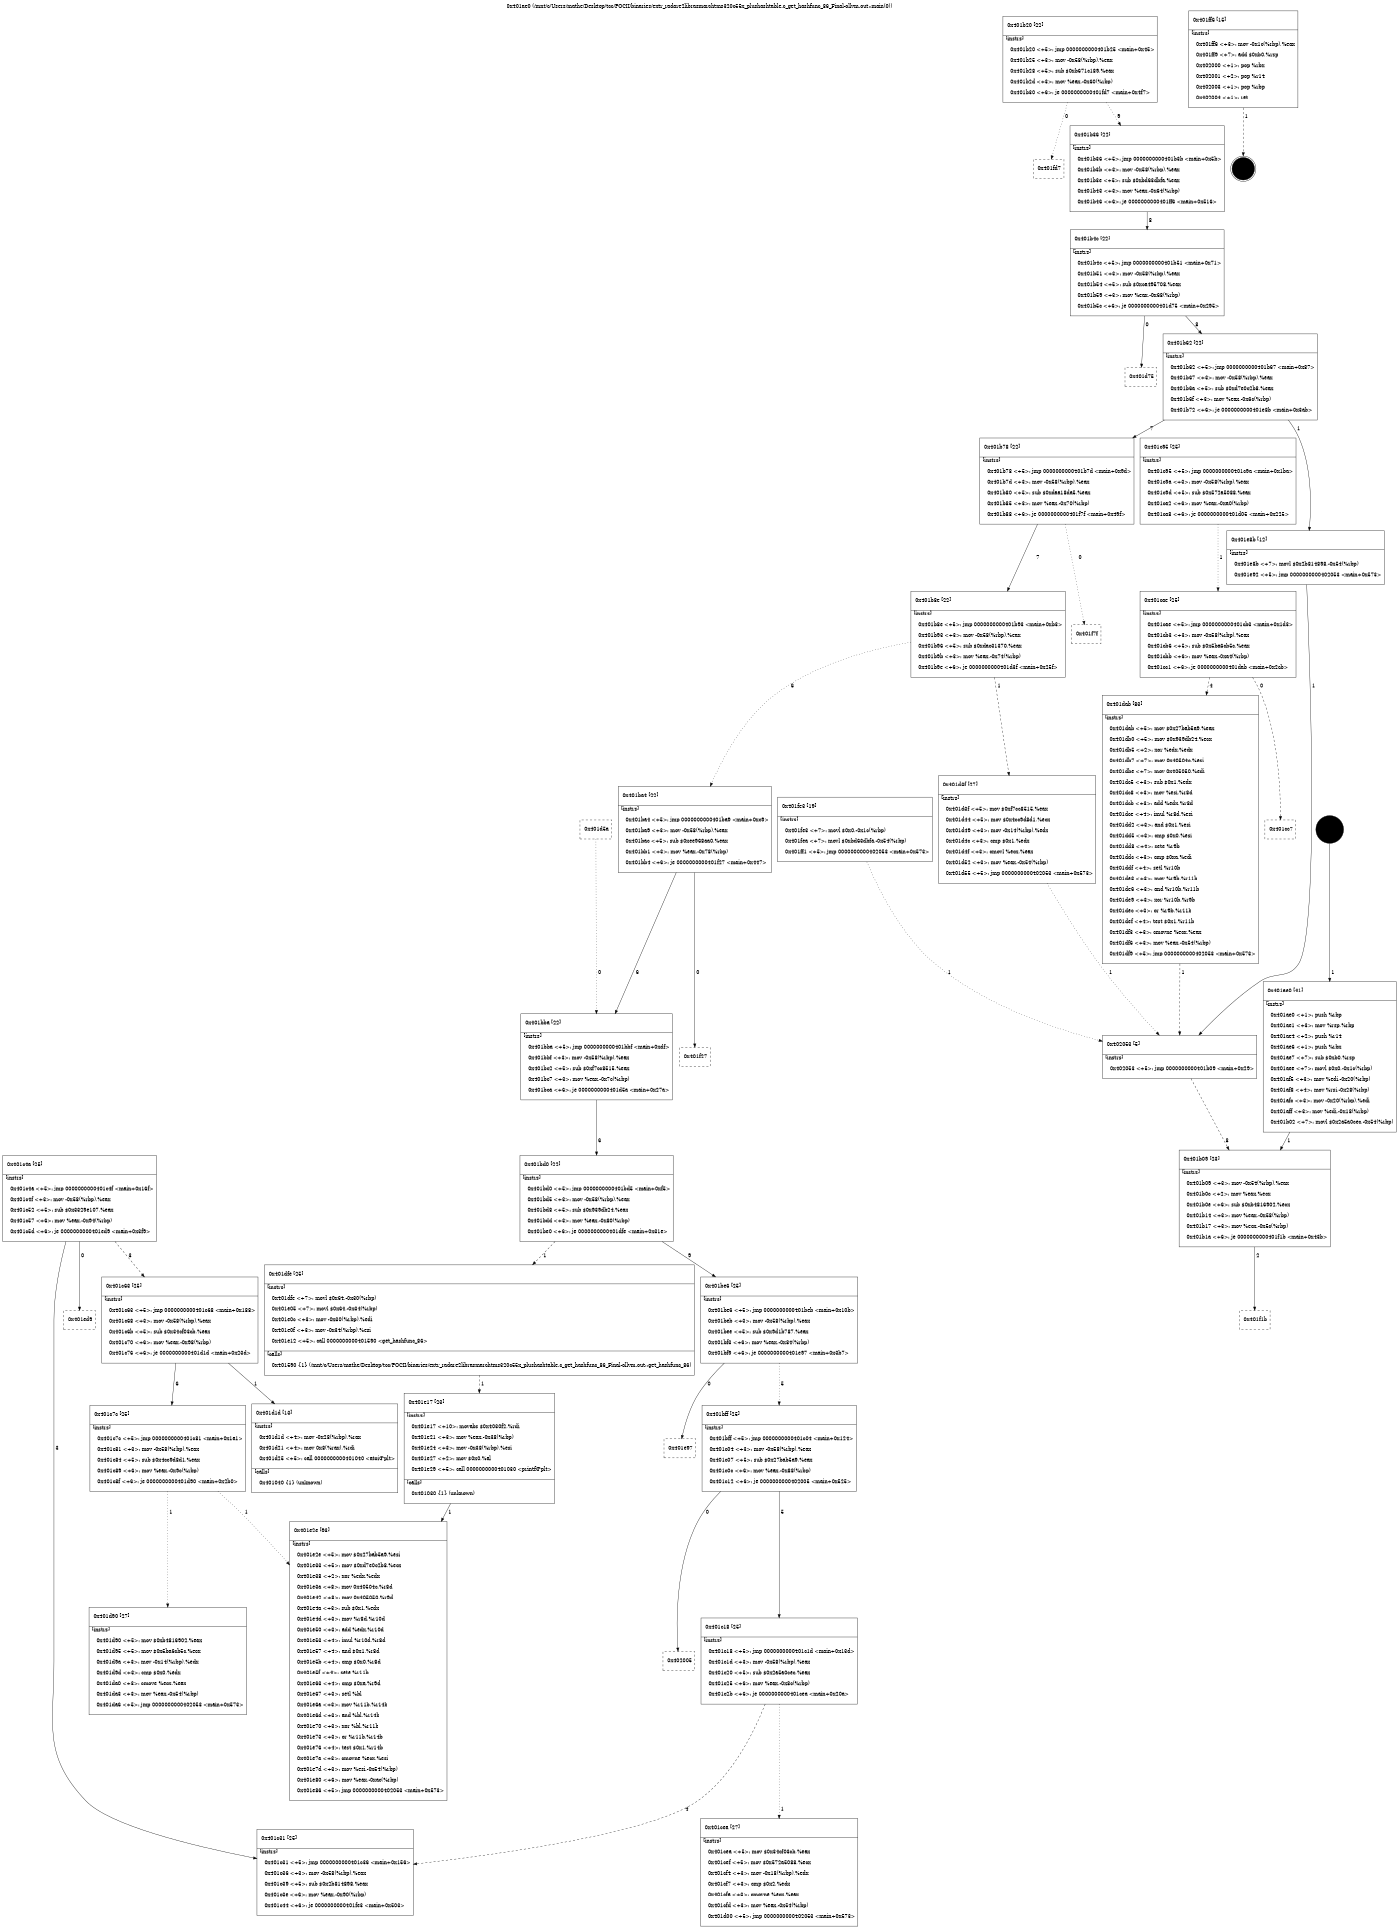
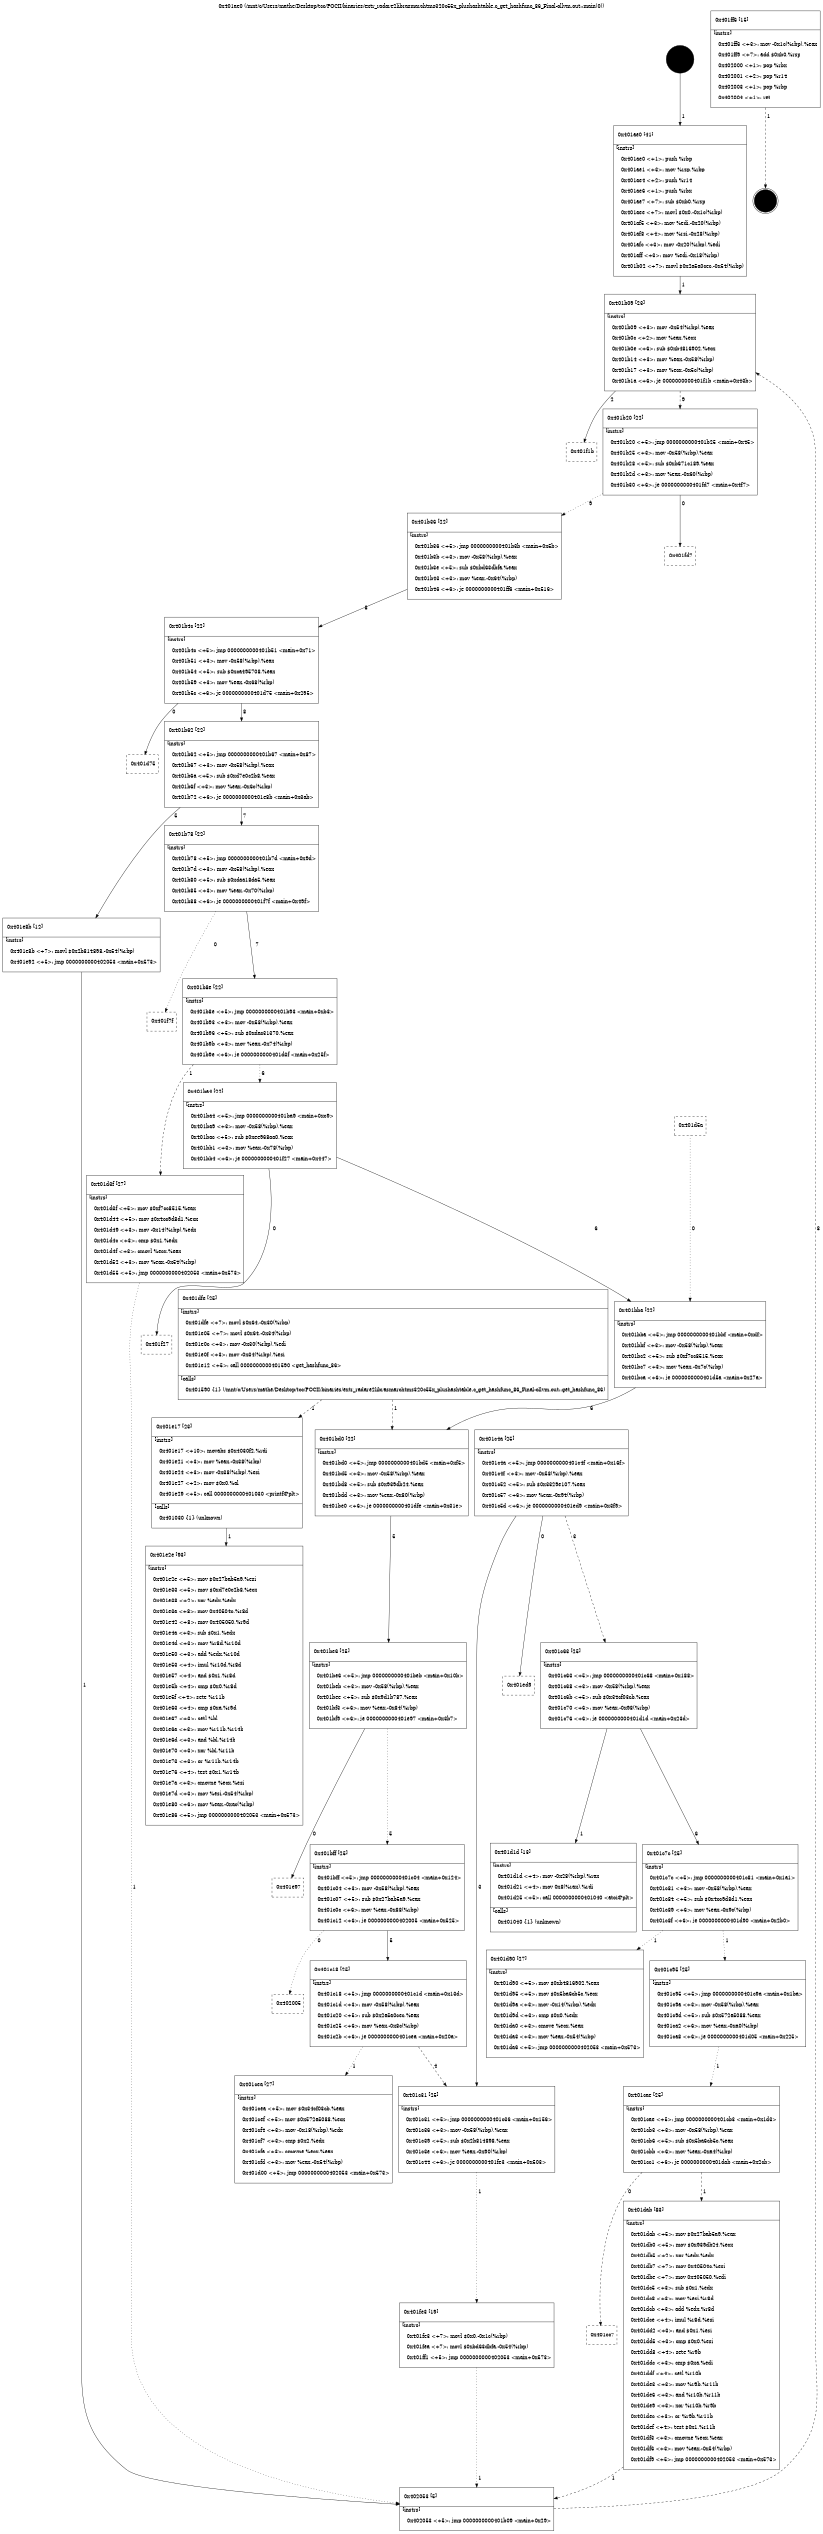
edge "0x401b20 [22]" -> "0x401fd7": style dotted -> solid
edge "0x401b09 [23]" -> "0x401b20 [22]": added, label "9"
edge "0x401b62 [22]" -> "0x401e8b [12]": label " 1" -> " 5"
edge "0x401cae [25]" -> "0x401dab [83]": label " 4" -> " 1"
edge "0x401bd0 [22]" -> "0x401dfe [25]": reversed
edge "0x401bd0 [22]" -> "0x401be6 [25]": label " 9" -> " 5"
edge "0x401c7c [25]" -> "0x401e2e [93]": now "0x401c7c [25]" -> "0x401c95 [25]"
edge "0x401bff [25]" -> "0x402005": style solid -> dotted
edge "0x401c31 [25]" -> "0x401fe3 [19]": added, label "1"
